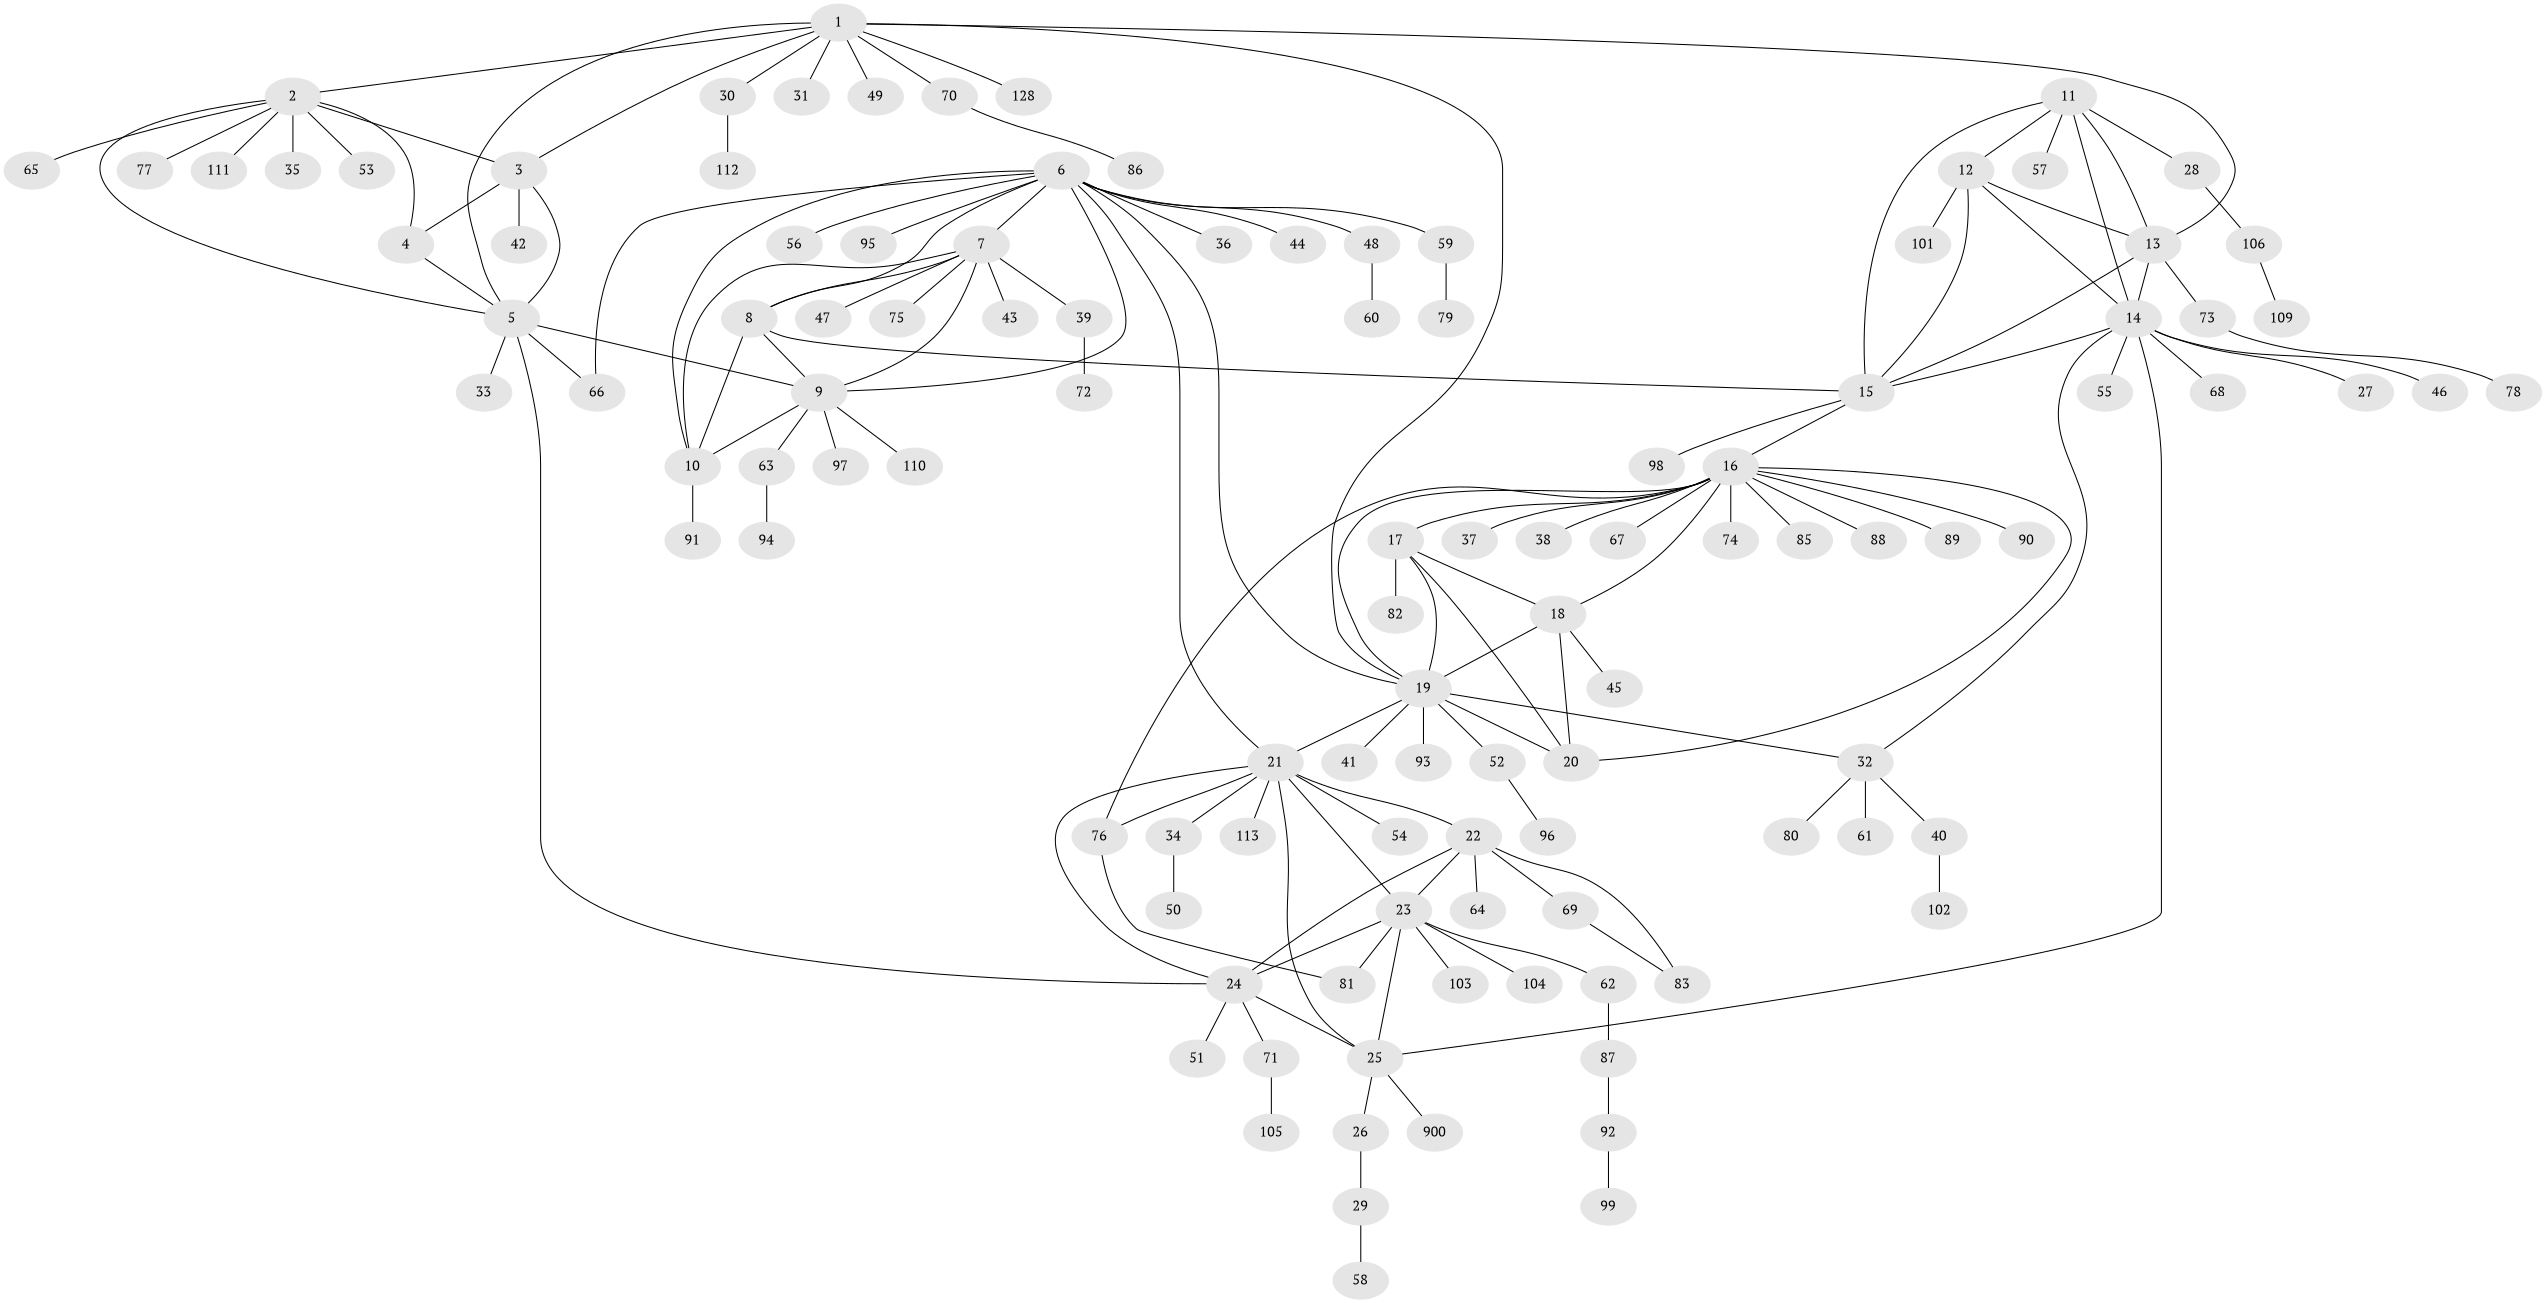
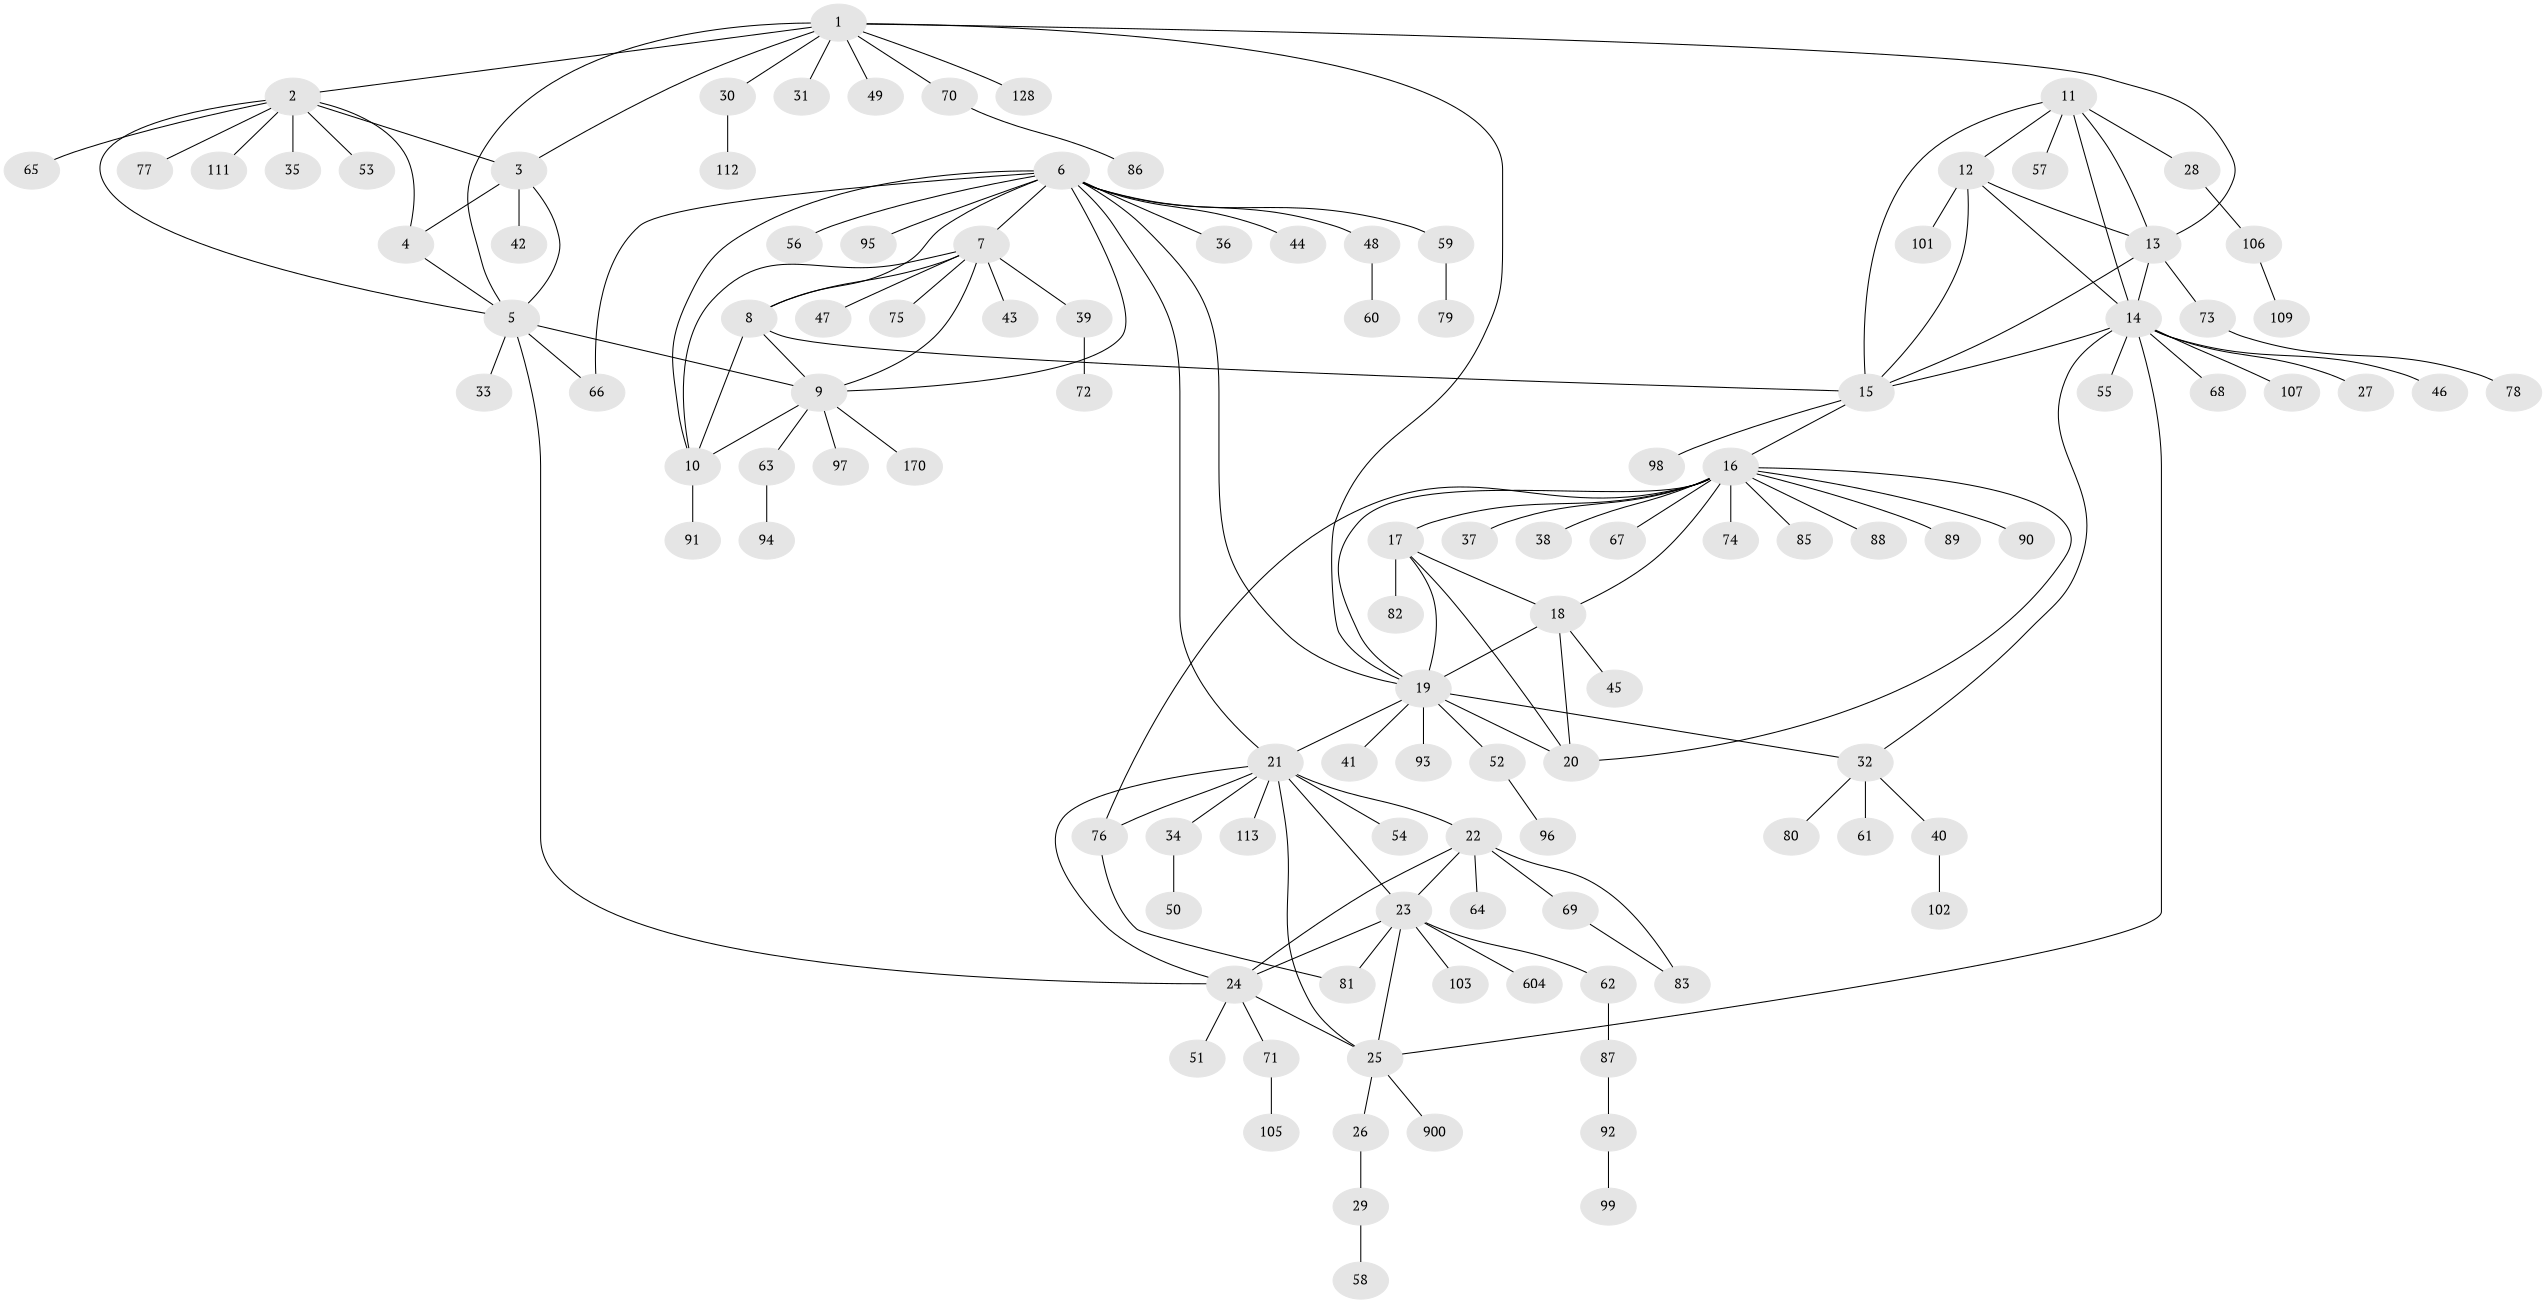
node "107": added
node "110": label "110" -> "170"
node "104": label "104" -> "604"
